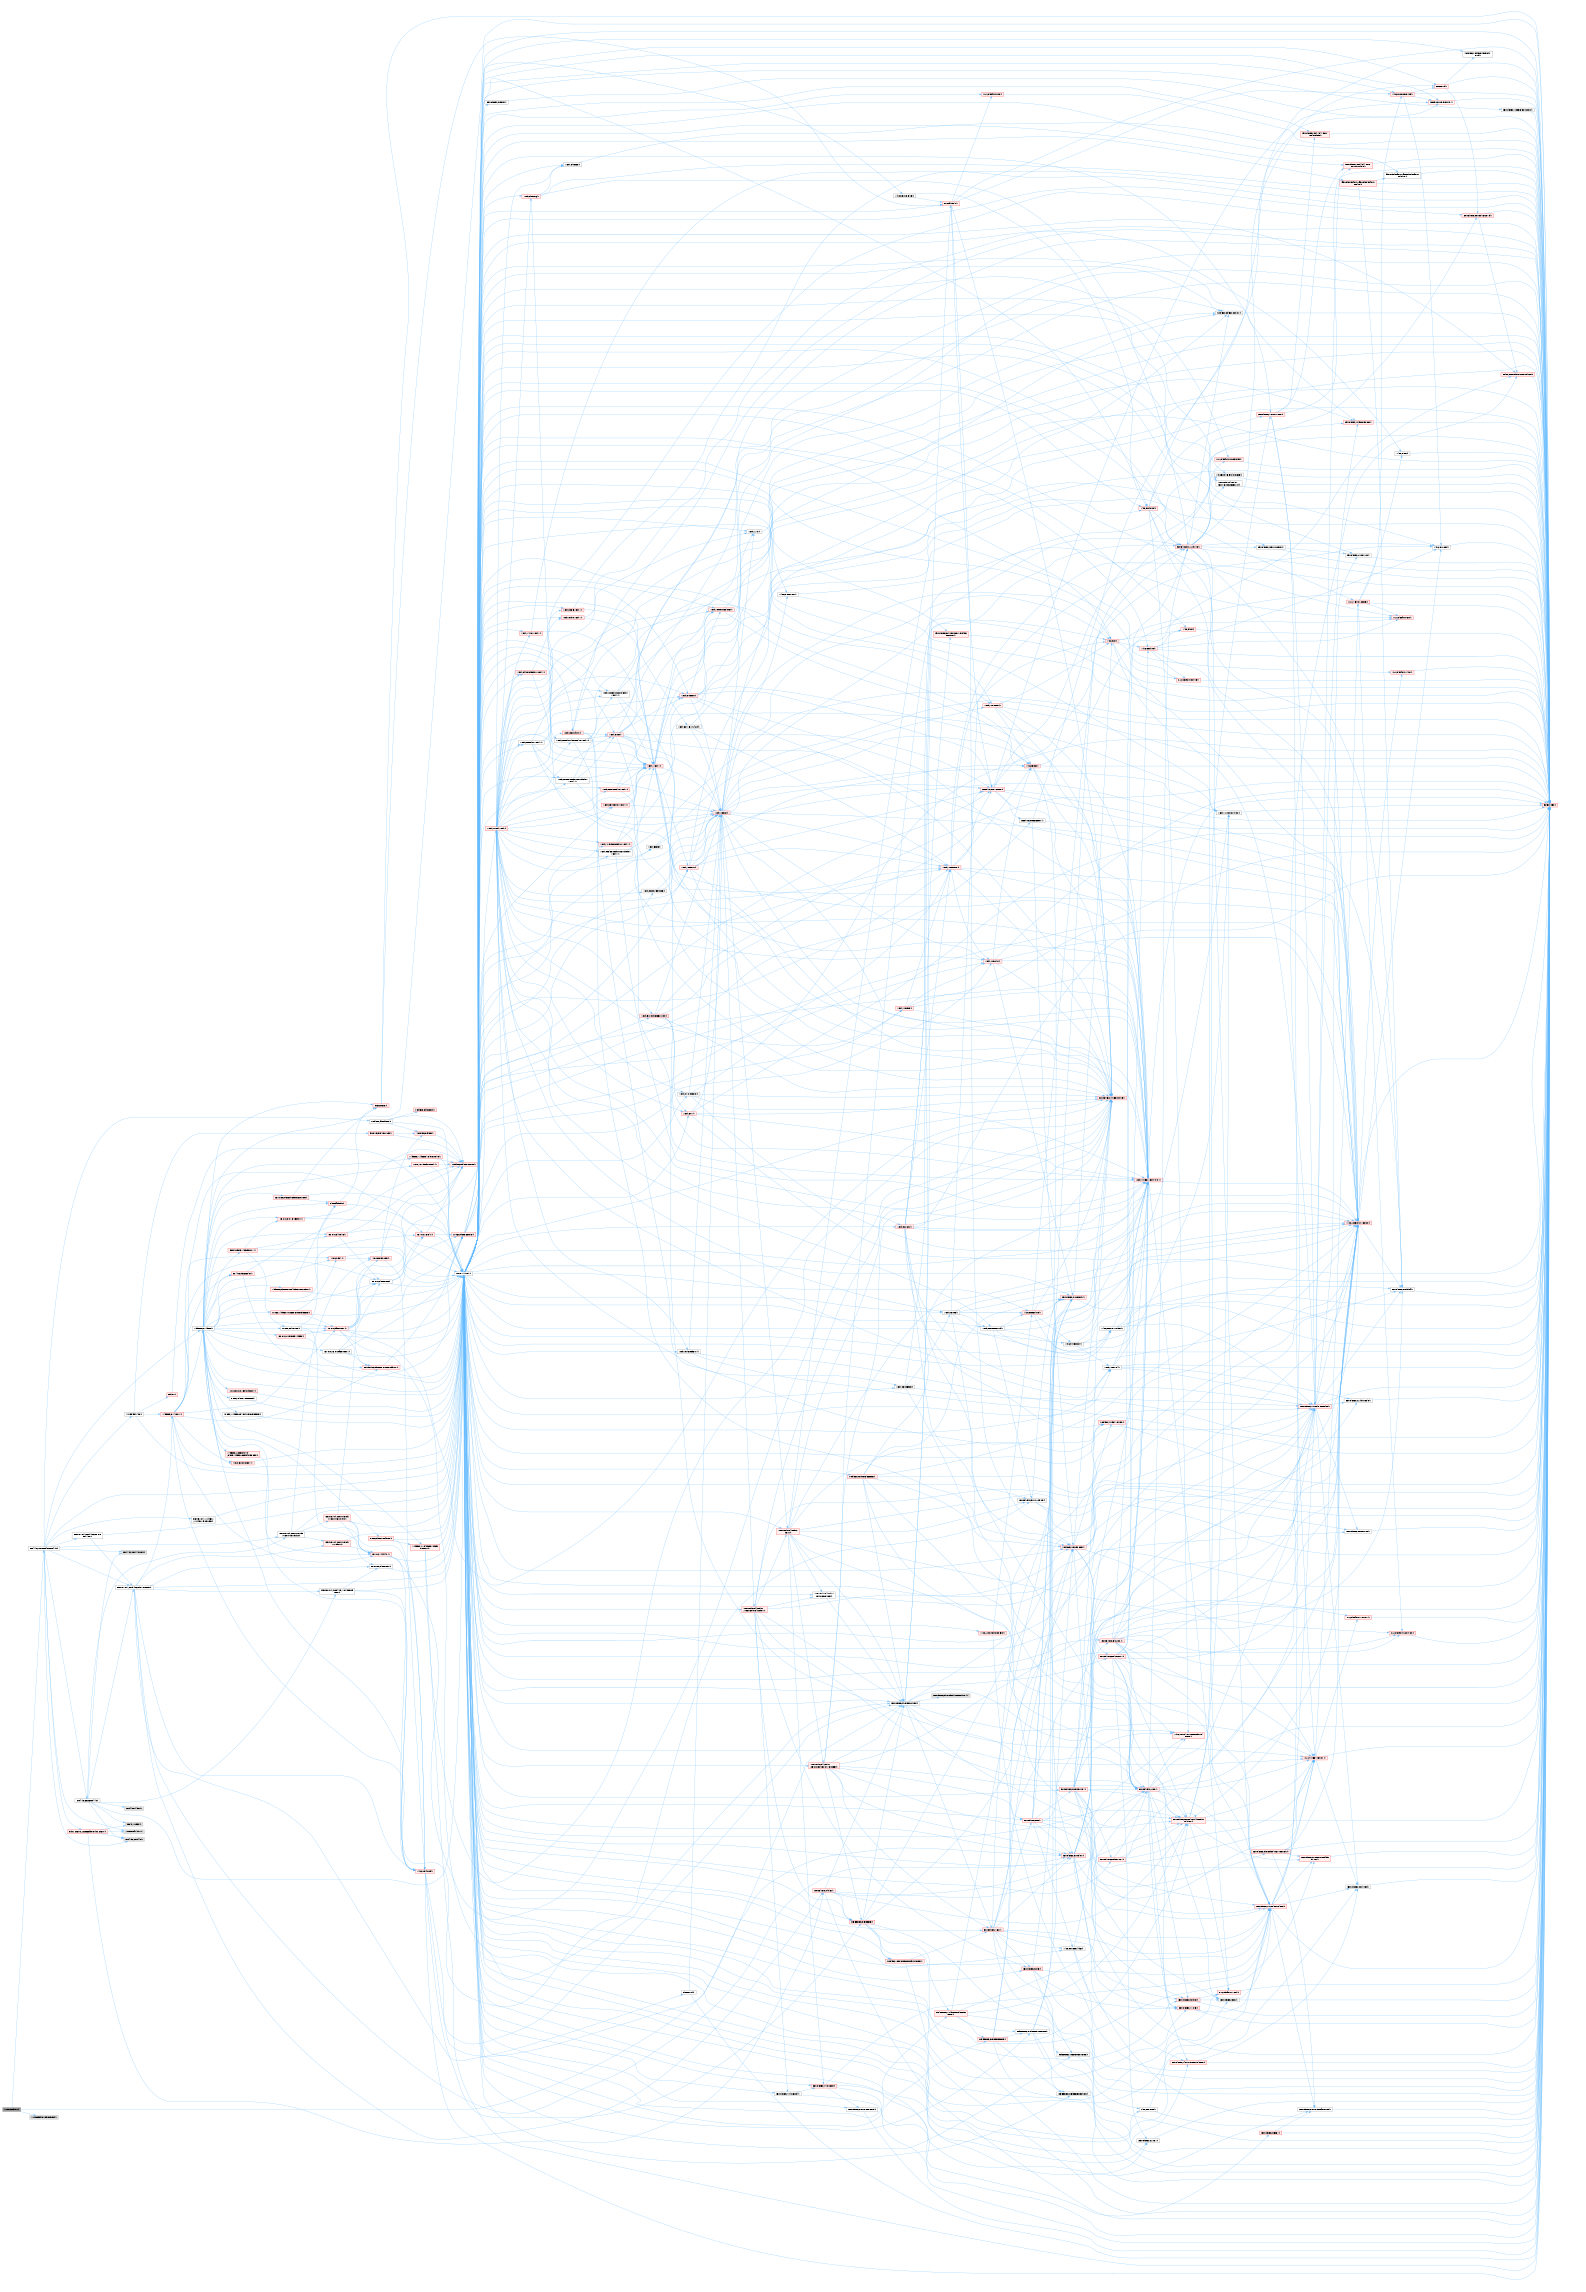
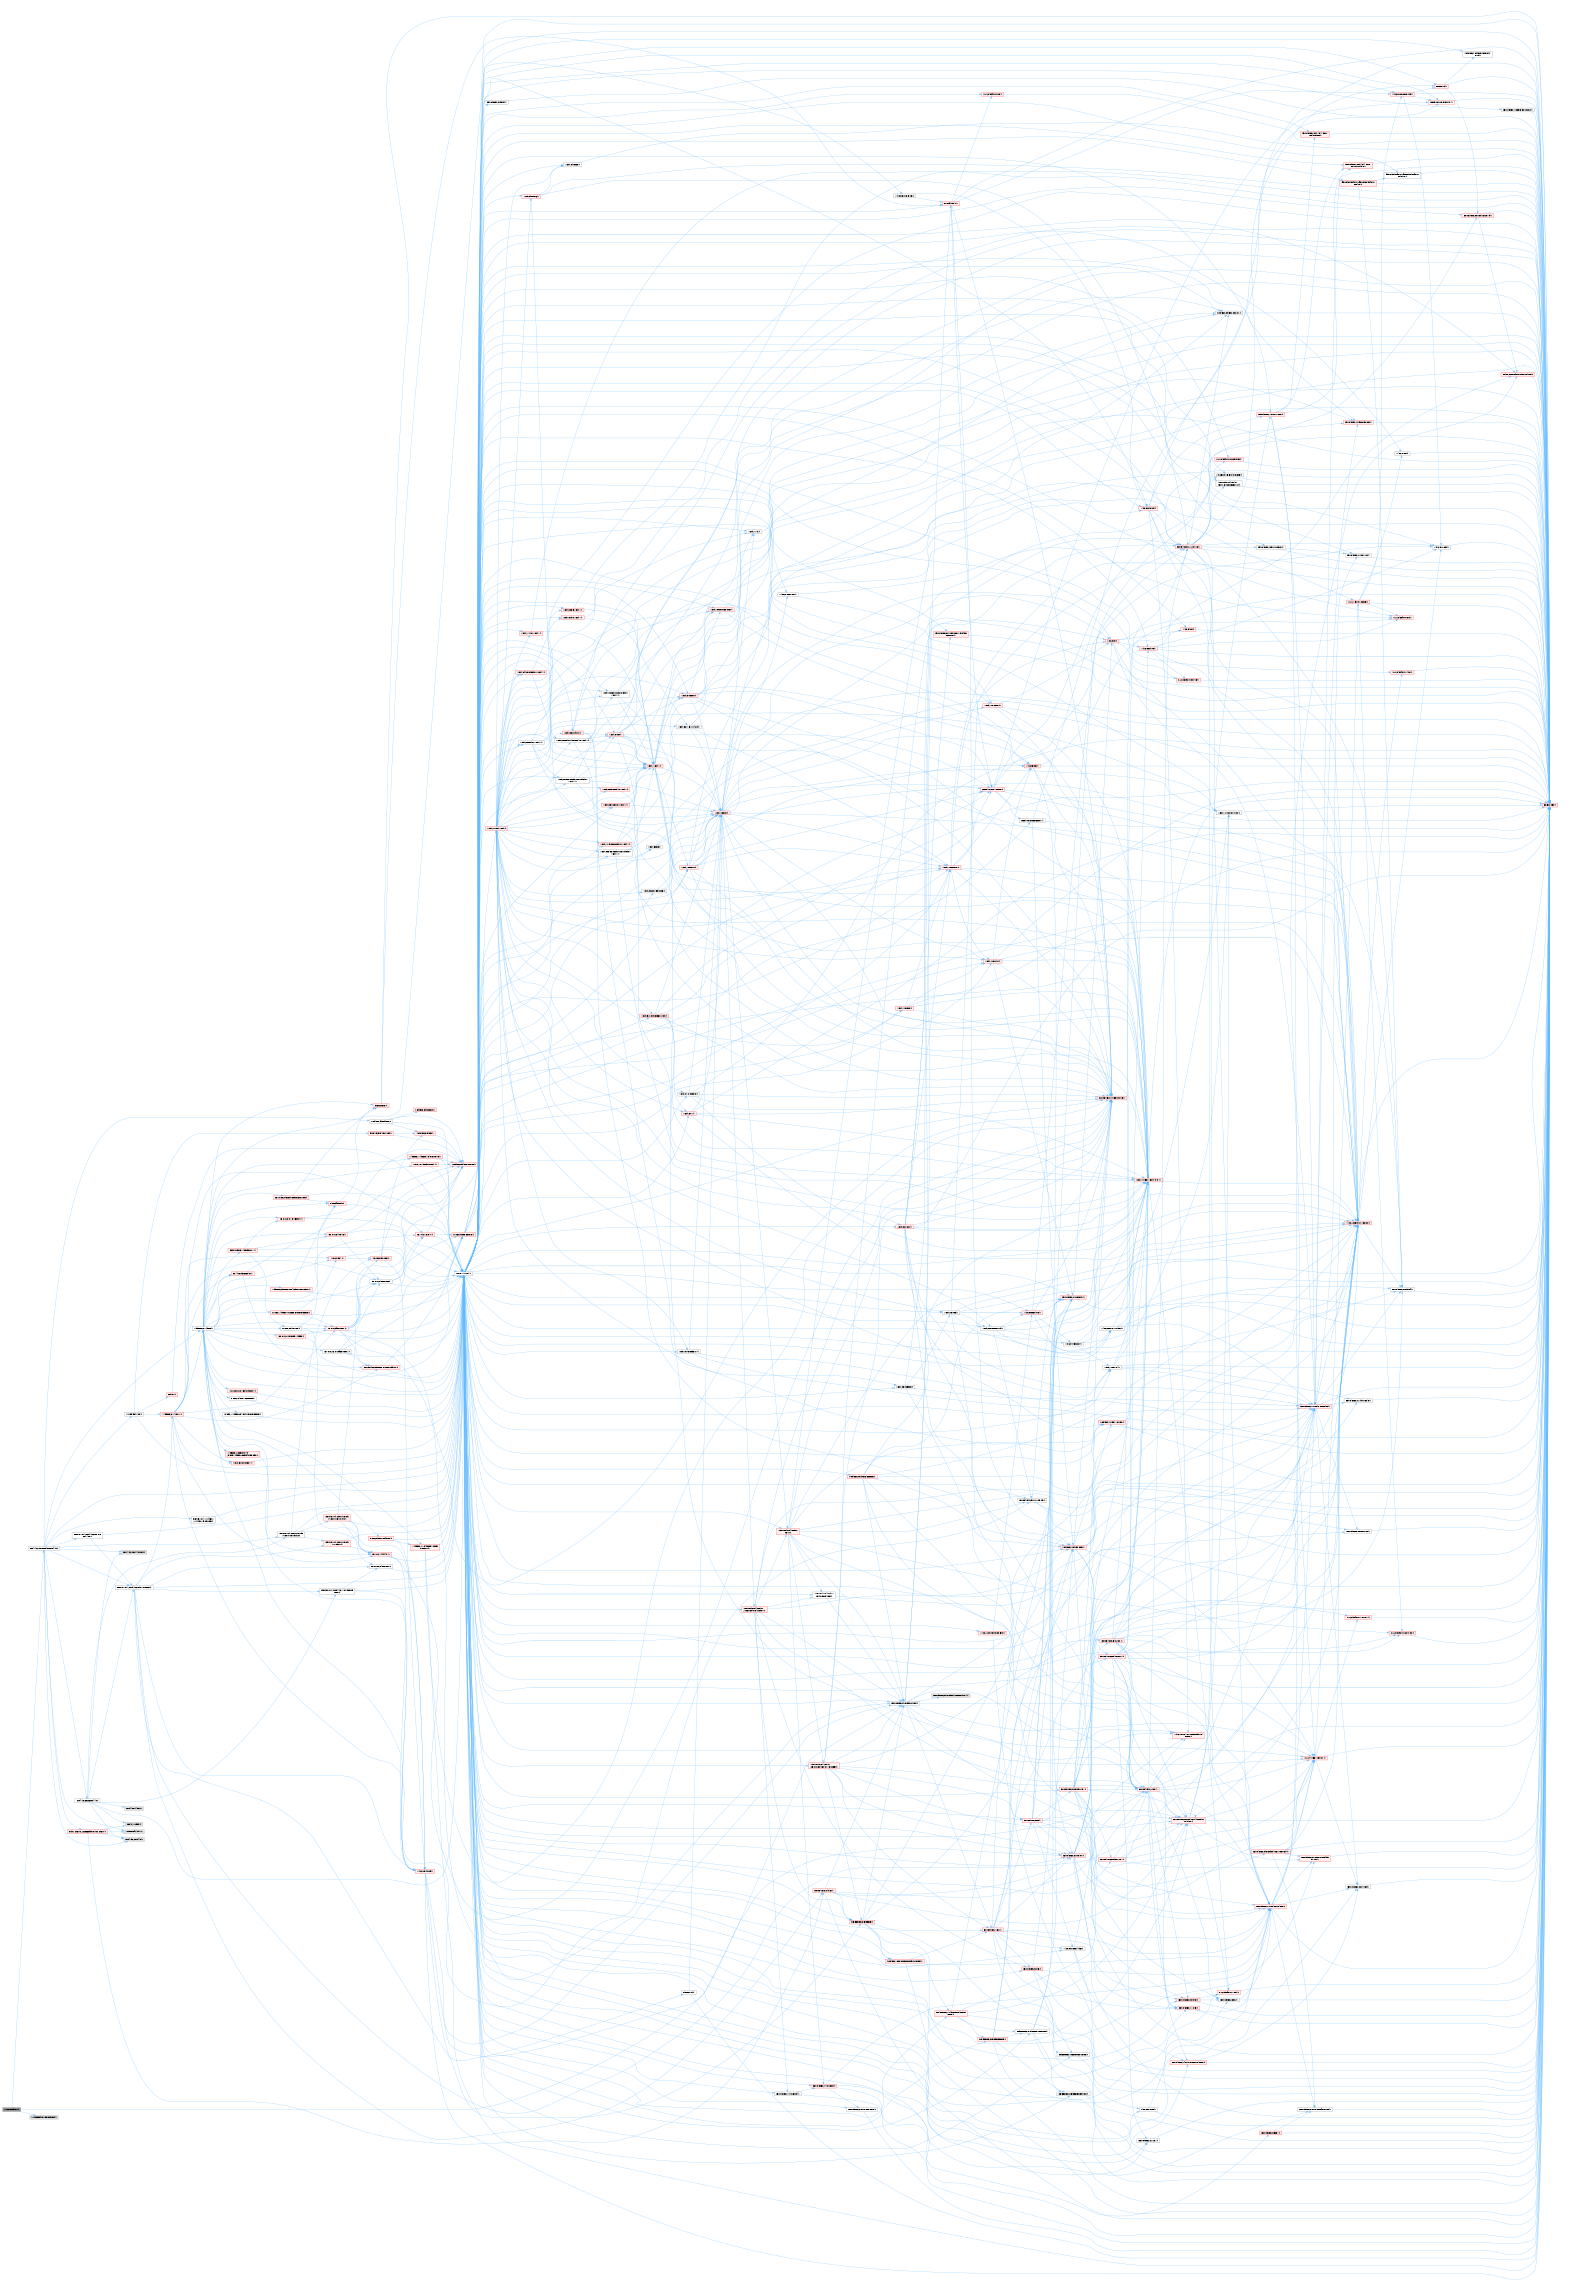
edge "CoreMinimal.h" -> "Misc/Crc.h": removed
edge "Math/UnrealMath.h" -> "Math/ConvexHull2d.h": added
edge "Math/IntVector.h" -> "Misc/Parse.h": removed
